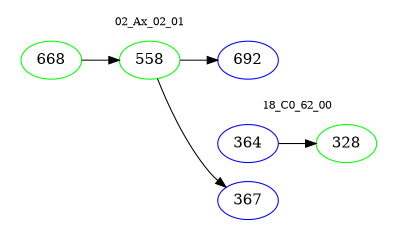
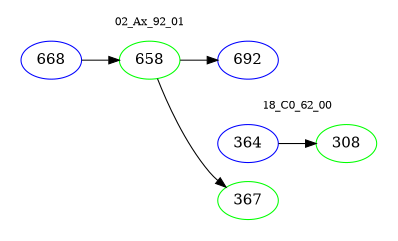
cluster "02_Ax_02_01": label "02_Ax_02_01" -> "02_Ax_92_01"
node "668": color green -> blue
node "558": label "558" -> "658"
node "328": label "328" -> "308"
node "367": color blue -> green
